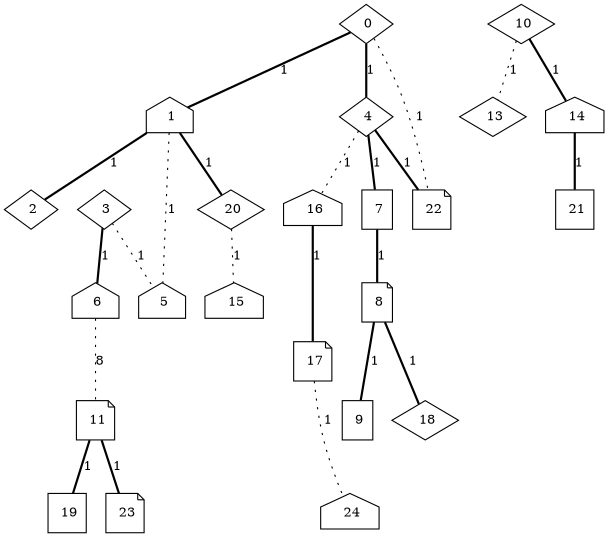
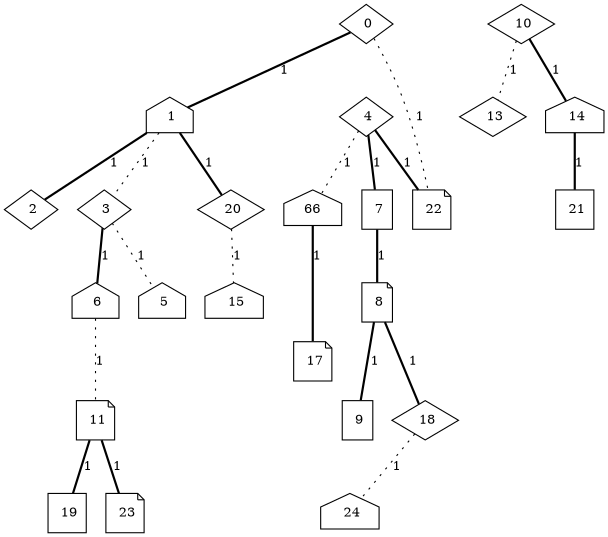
edge "0" -- "4": removed, label "1"
edge "1" -- "5": now "1" -- "3"
node "16": label "16" -> "66"
edge "6" -- "11": label "8" -> "1"
edge "17" -- "24": now "18" -- "24"
